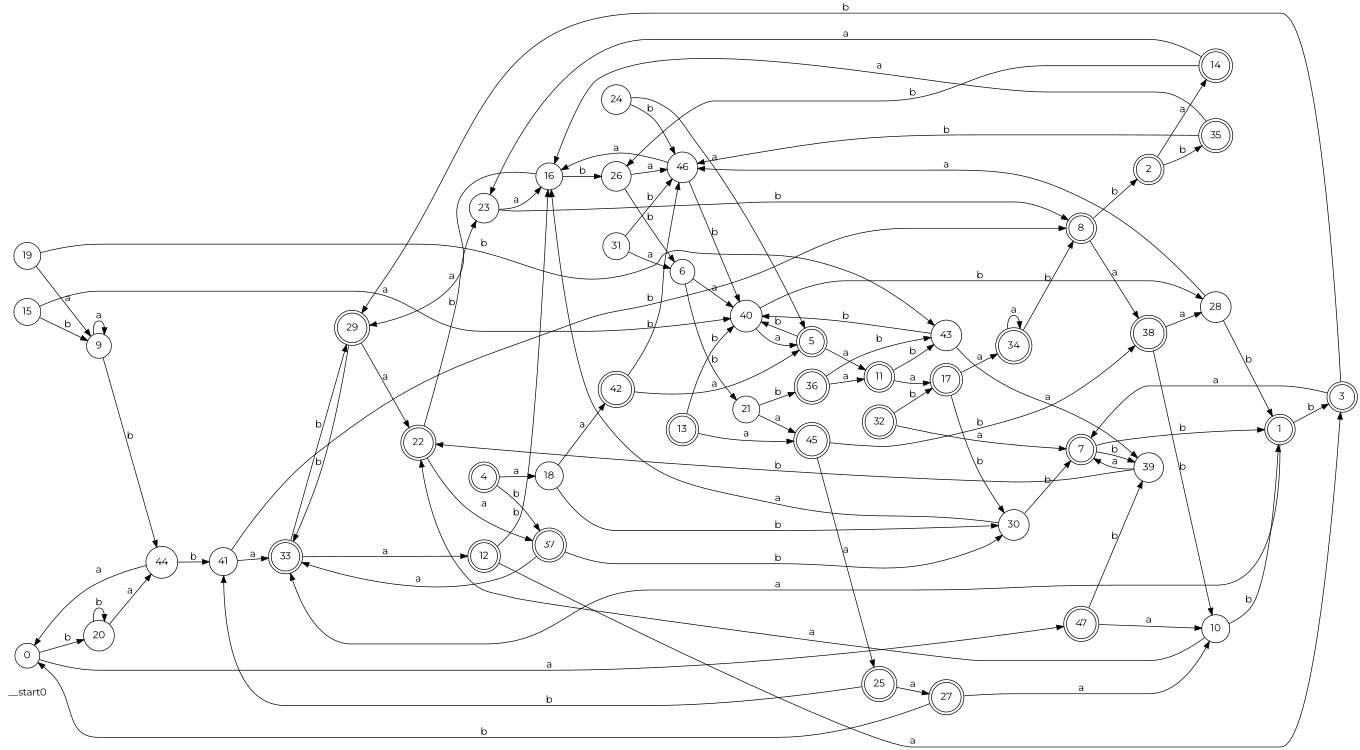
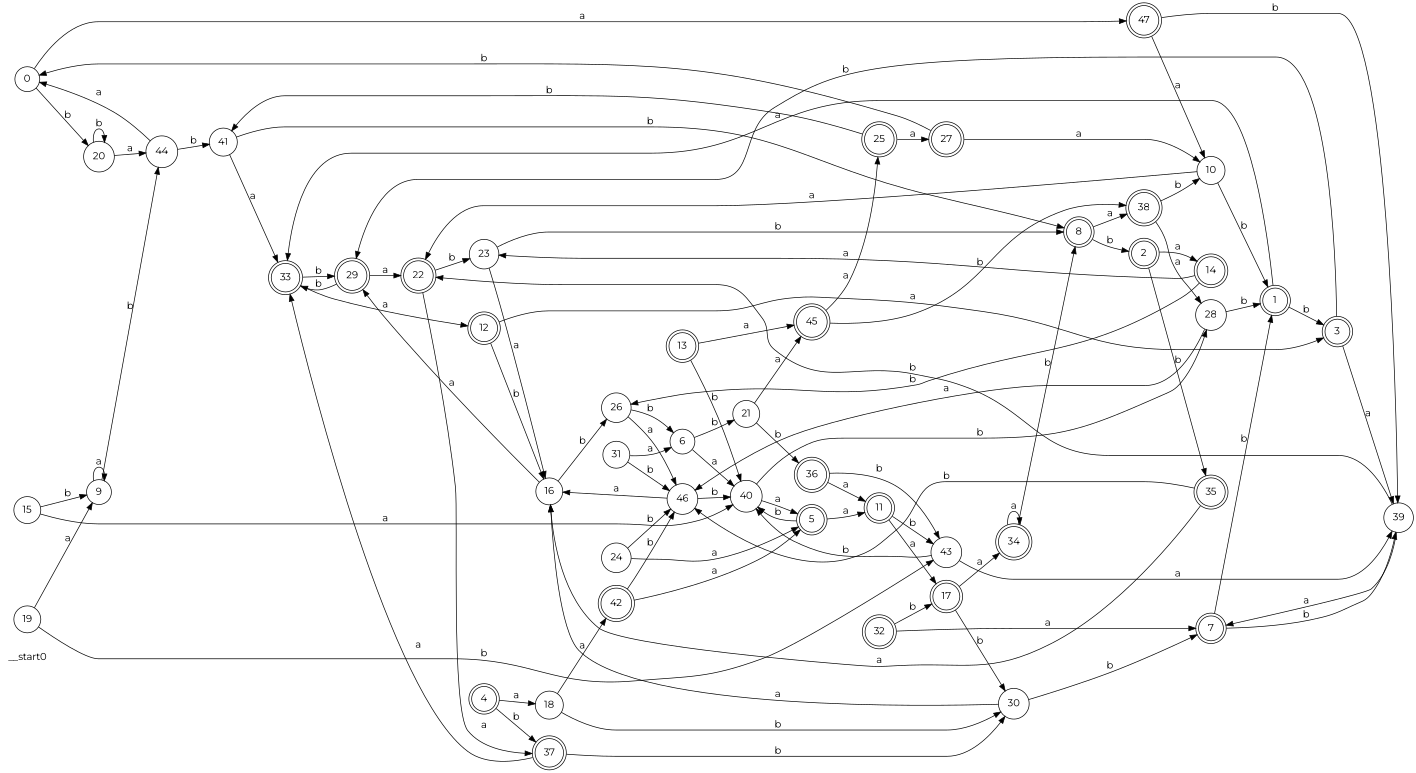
edge "3" -> "7": now "3" -> "39"
